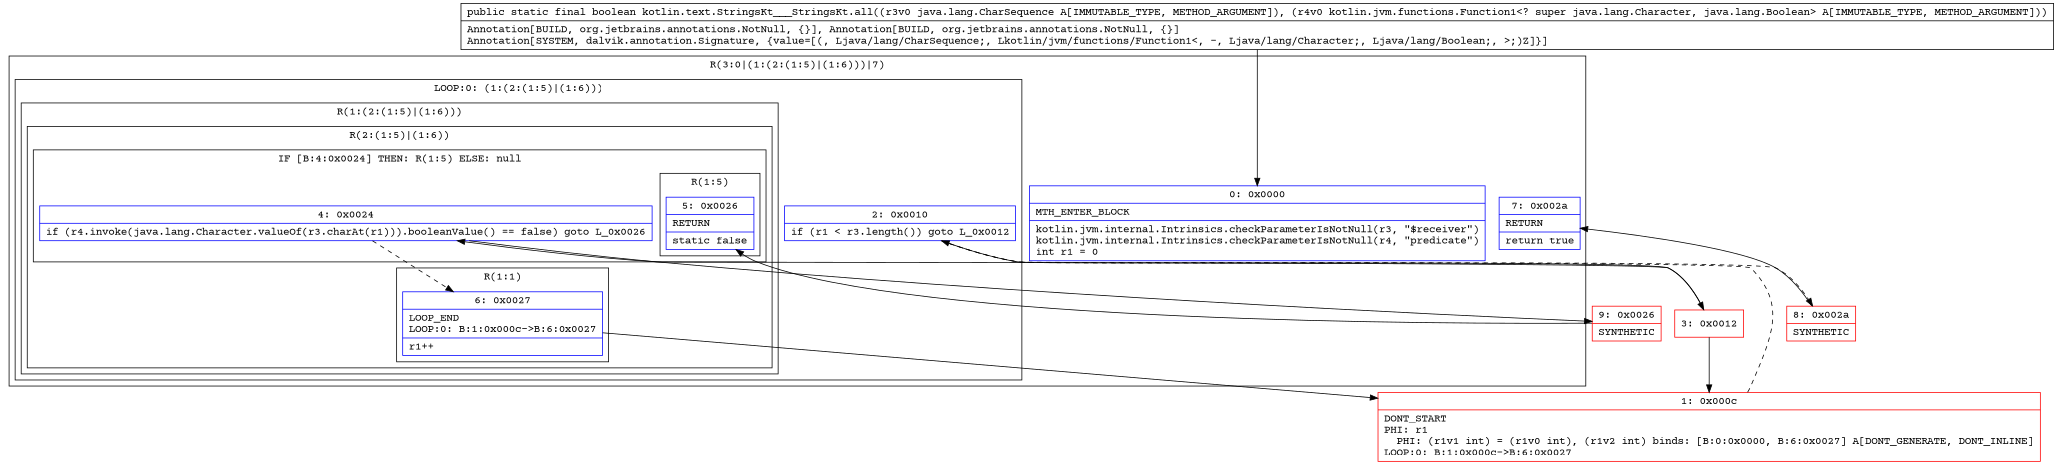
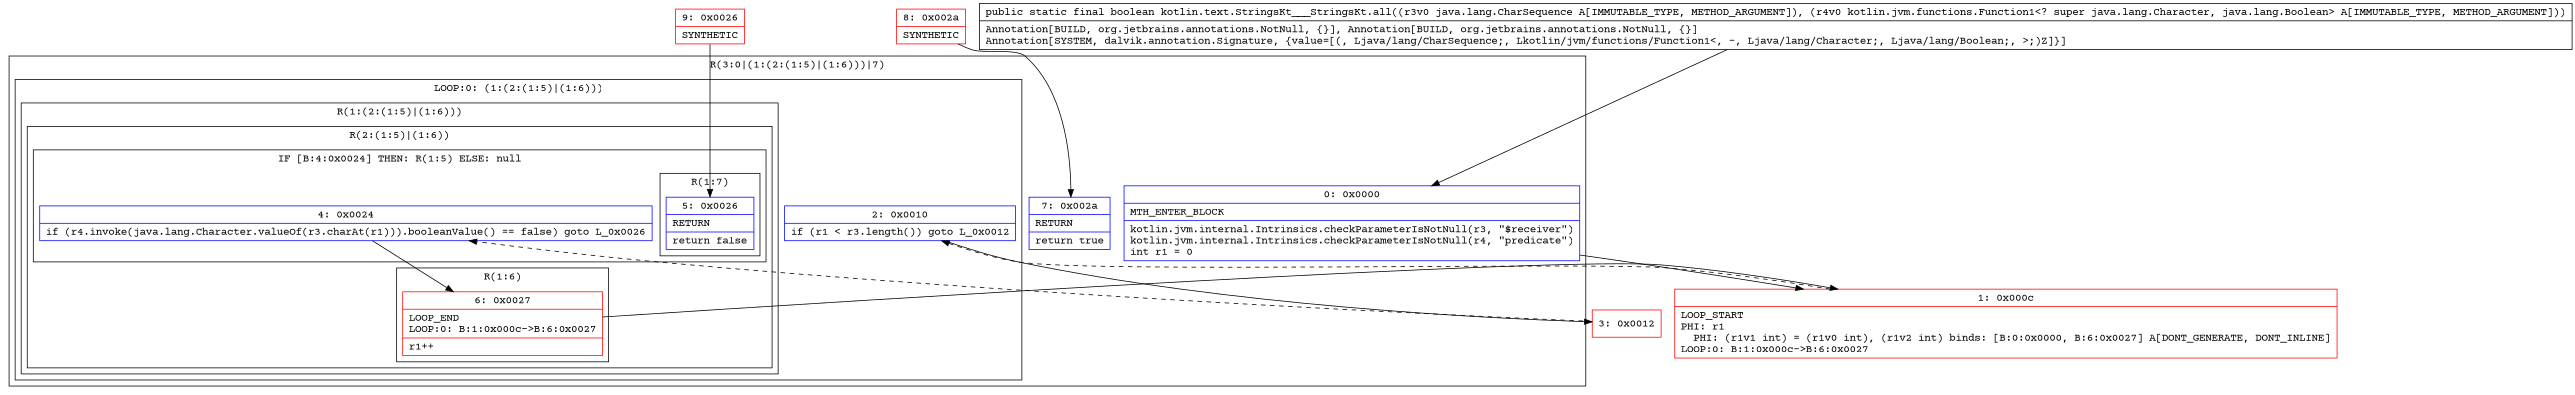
cluster "R(1:5)": label "R(1:5)" -> "R(1:7)"
node "5: 0x0026": text "static false" -> "return false"
edge "4: 0x0024" -> "6: 0x0027": style dashed -> solid
edge "3: 0x0012" -> "4: 0x0024": style solid -> dashed
edge "2: 0x0010" -> "8: 0x002a": removed
cluster "R(1:1)": label "R(1:1)" -> "R(1:6)"
edge "4: 0x0024" -> "9: 0x0026": removed
node "6: 0x0027": color blue -> red
edge "3: 0x0012" -> "1: 0x000c": now "0: 0x0000" -> "1: 0x000c"
node "1: 0x000c": text "DONT_START" -> "LOOP_START"
